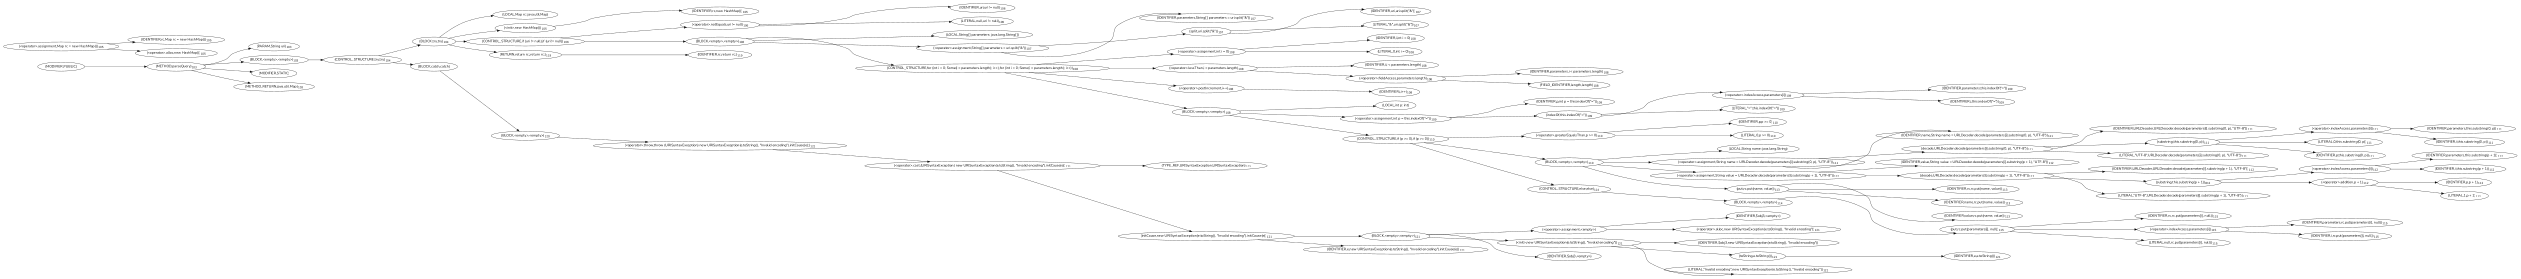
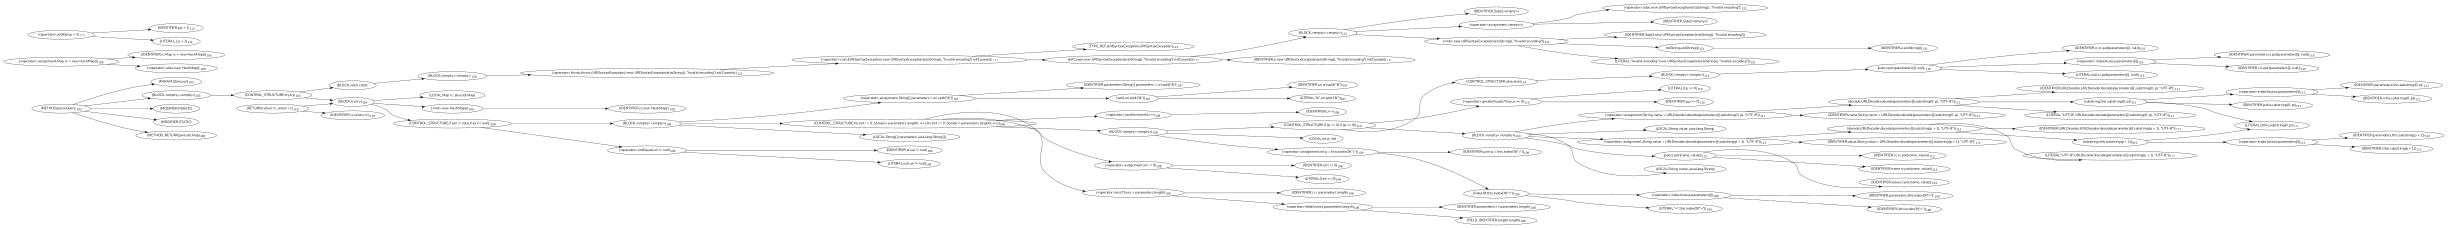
edge "(BLOCK,try,try)" -> "(RETURN,return rc;,return rc;)": reversed
edge "(MODIFIER,PUBLIC)" -> "(METHOD,parseQuery)": reversed
node "(LOCAL,String value: java.lang.String)": added
edge "(substring,this.substring(p + 1))" -> "(<operator>.addition,p + 1)": now "(substring,this.substring(p + 1))" -> "(LITERAL,0,this.substring(0, p))"
